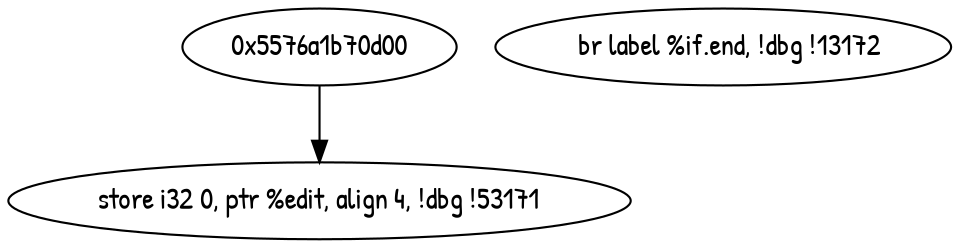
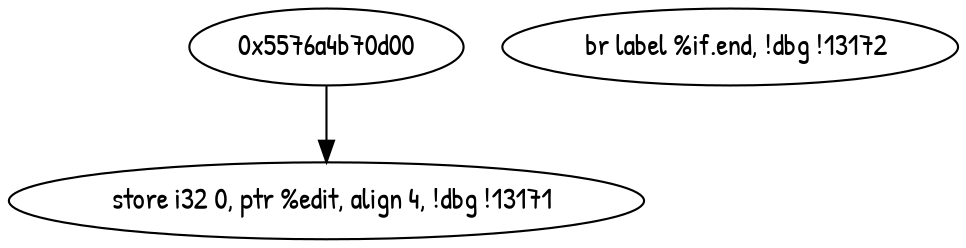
node "0x5576a1b70d00": label "0x5576a1b70d00" -> "0x5576a4b70d00"
node "store i32 0, ptr %edit, align 4, !dbg !53171": label "store i32 0, ptr %edit, align 4, !dbg !53171" -> "store i32 0, ptr %edit, align 4, !dbg !13171"
